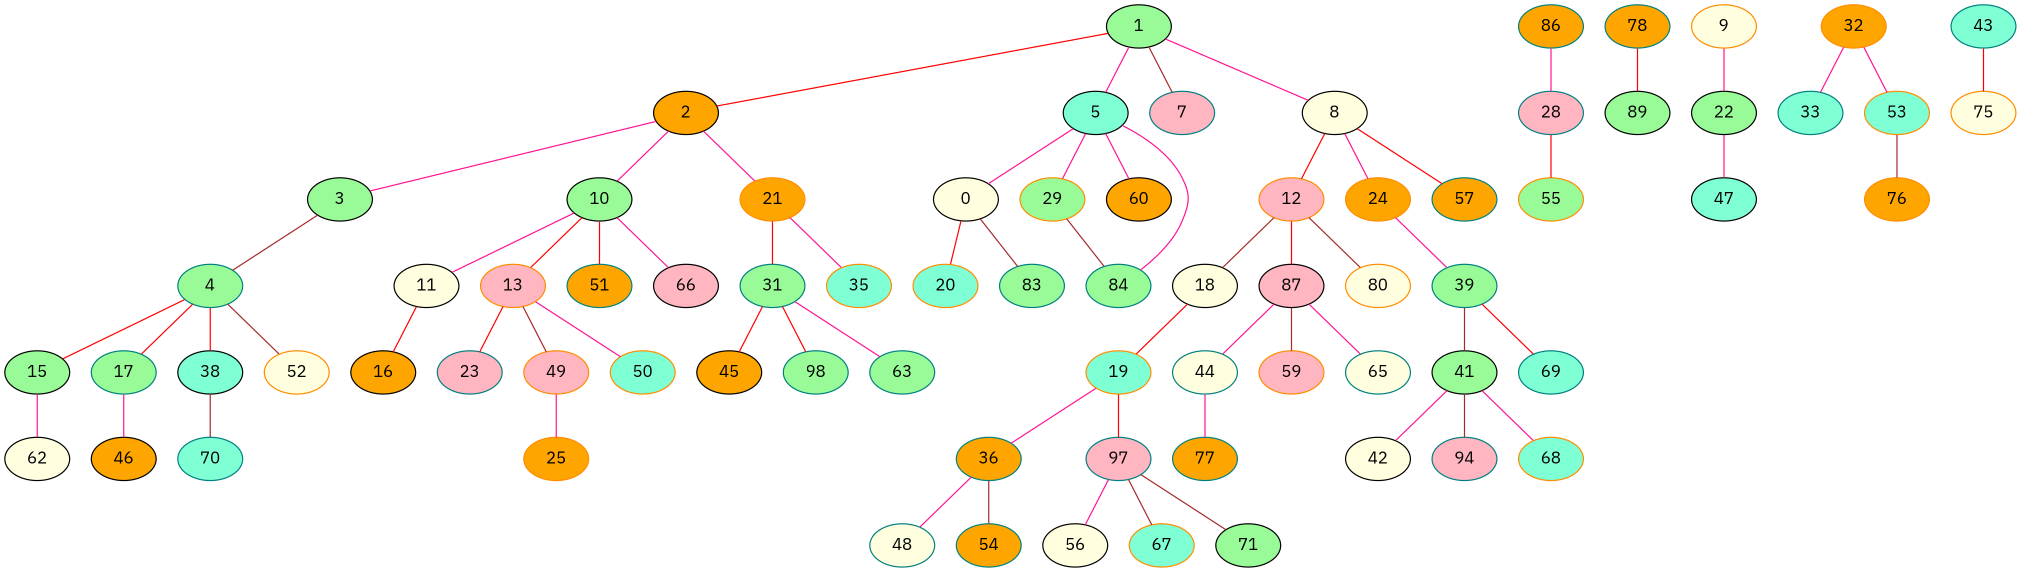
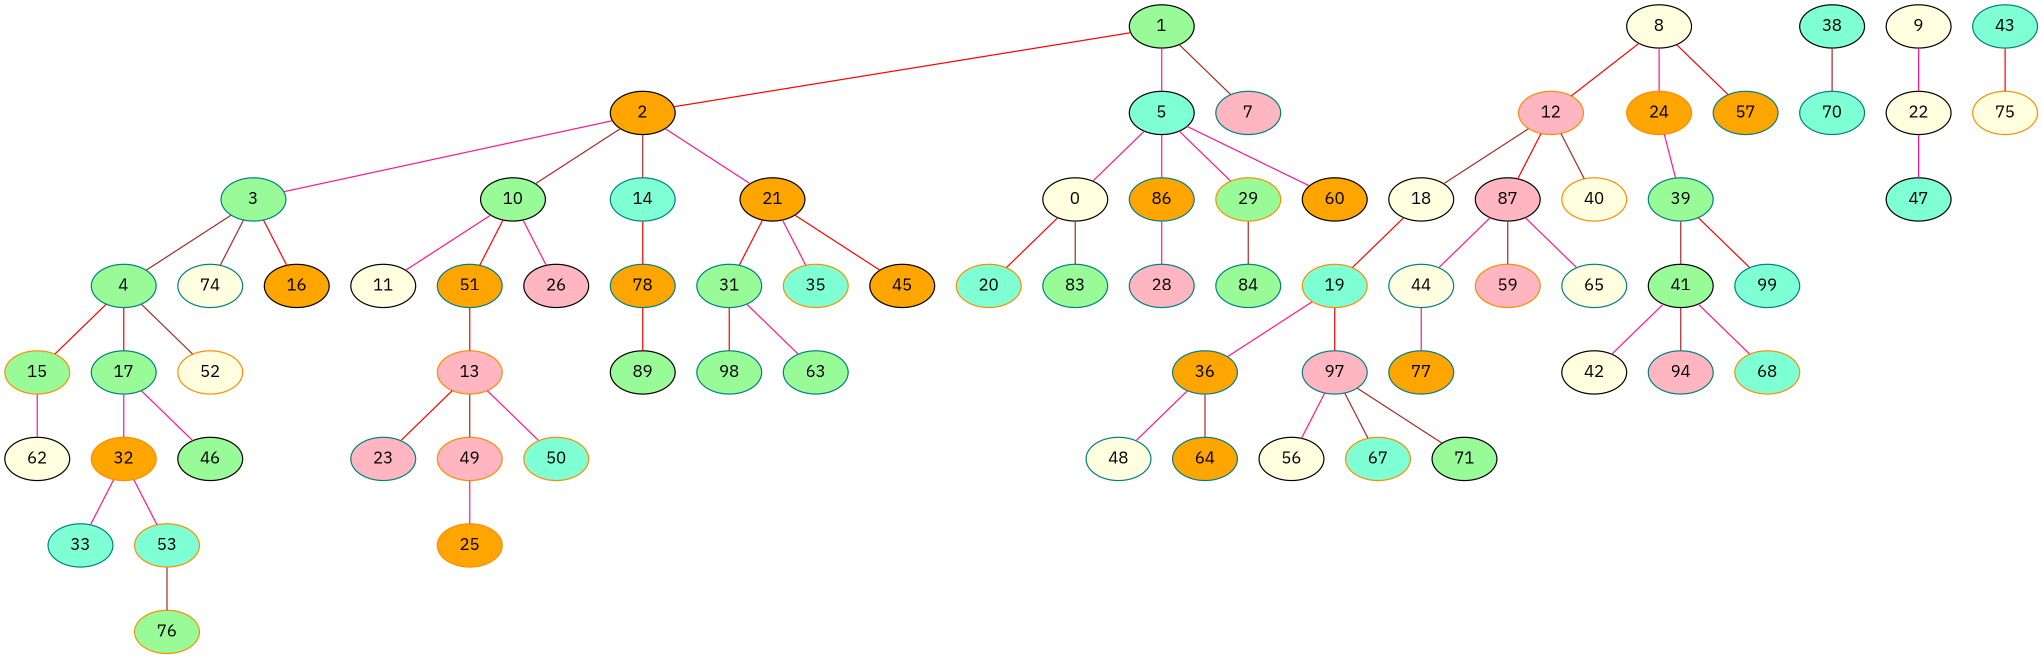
node "9": color darkorange -> black
edge "1" -- "8": removed
node "22": fillcolor palegreen -> lightyellow
edge "2" -- "10": color deeppink -> brown
edge "5" -- "84": now "5" -- "86"
node "3": color black -> teal
node "14": added
node "21": color darkorange -> black
node "55": removed
node "76": fillcolor orange -> palegreen
edge "10" -- "13": now "51" -- "13"
node "74": added
node "66": label "66" -> "26"
node "80": label "80" -> "40"
edge "4" -- "38": removed
edge "11" -- "16": now "3" -- "16"
edge "31" -- "45": now "21" -- "45"
node "15": color black -> darkorange
node "69": label "69" -> "99"
edge "17" -- "32": added
node "46": fillcolor orange -> palegreen
node "54": label "54" -> "64"
